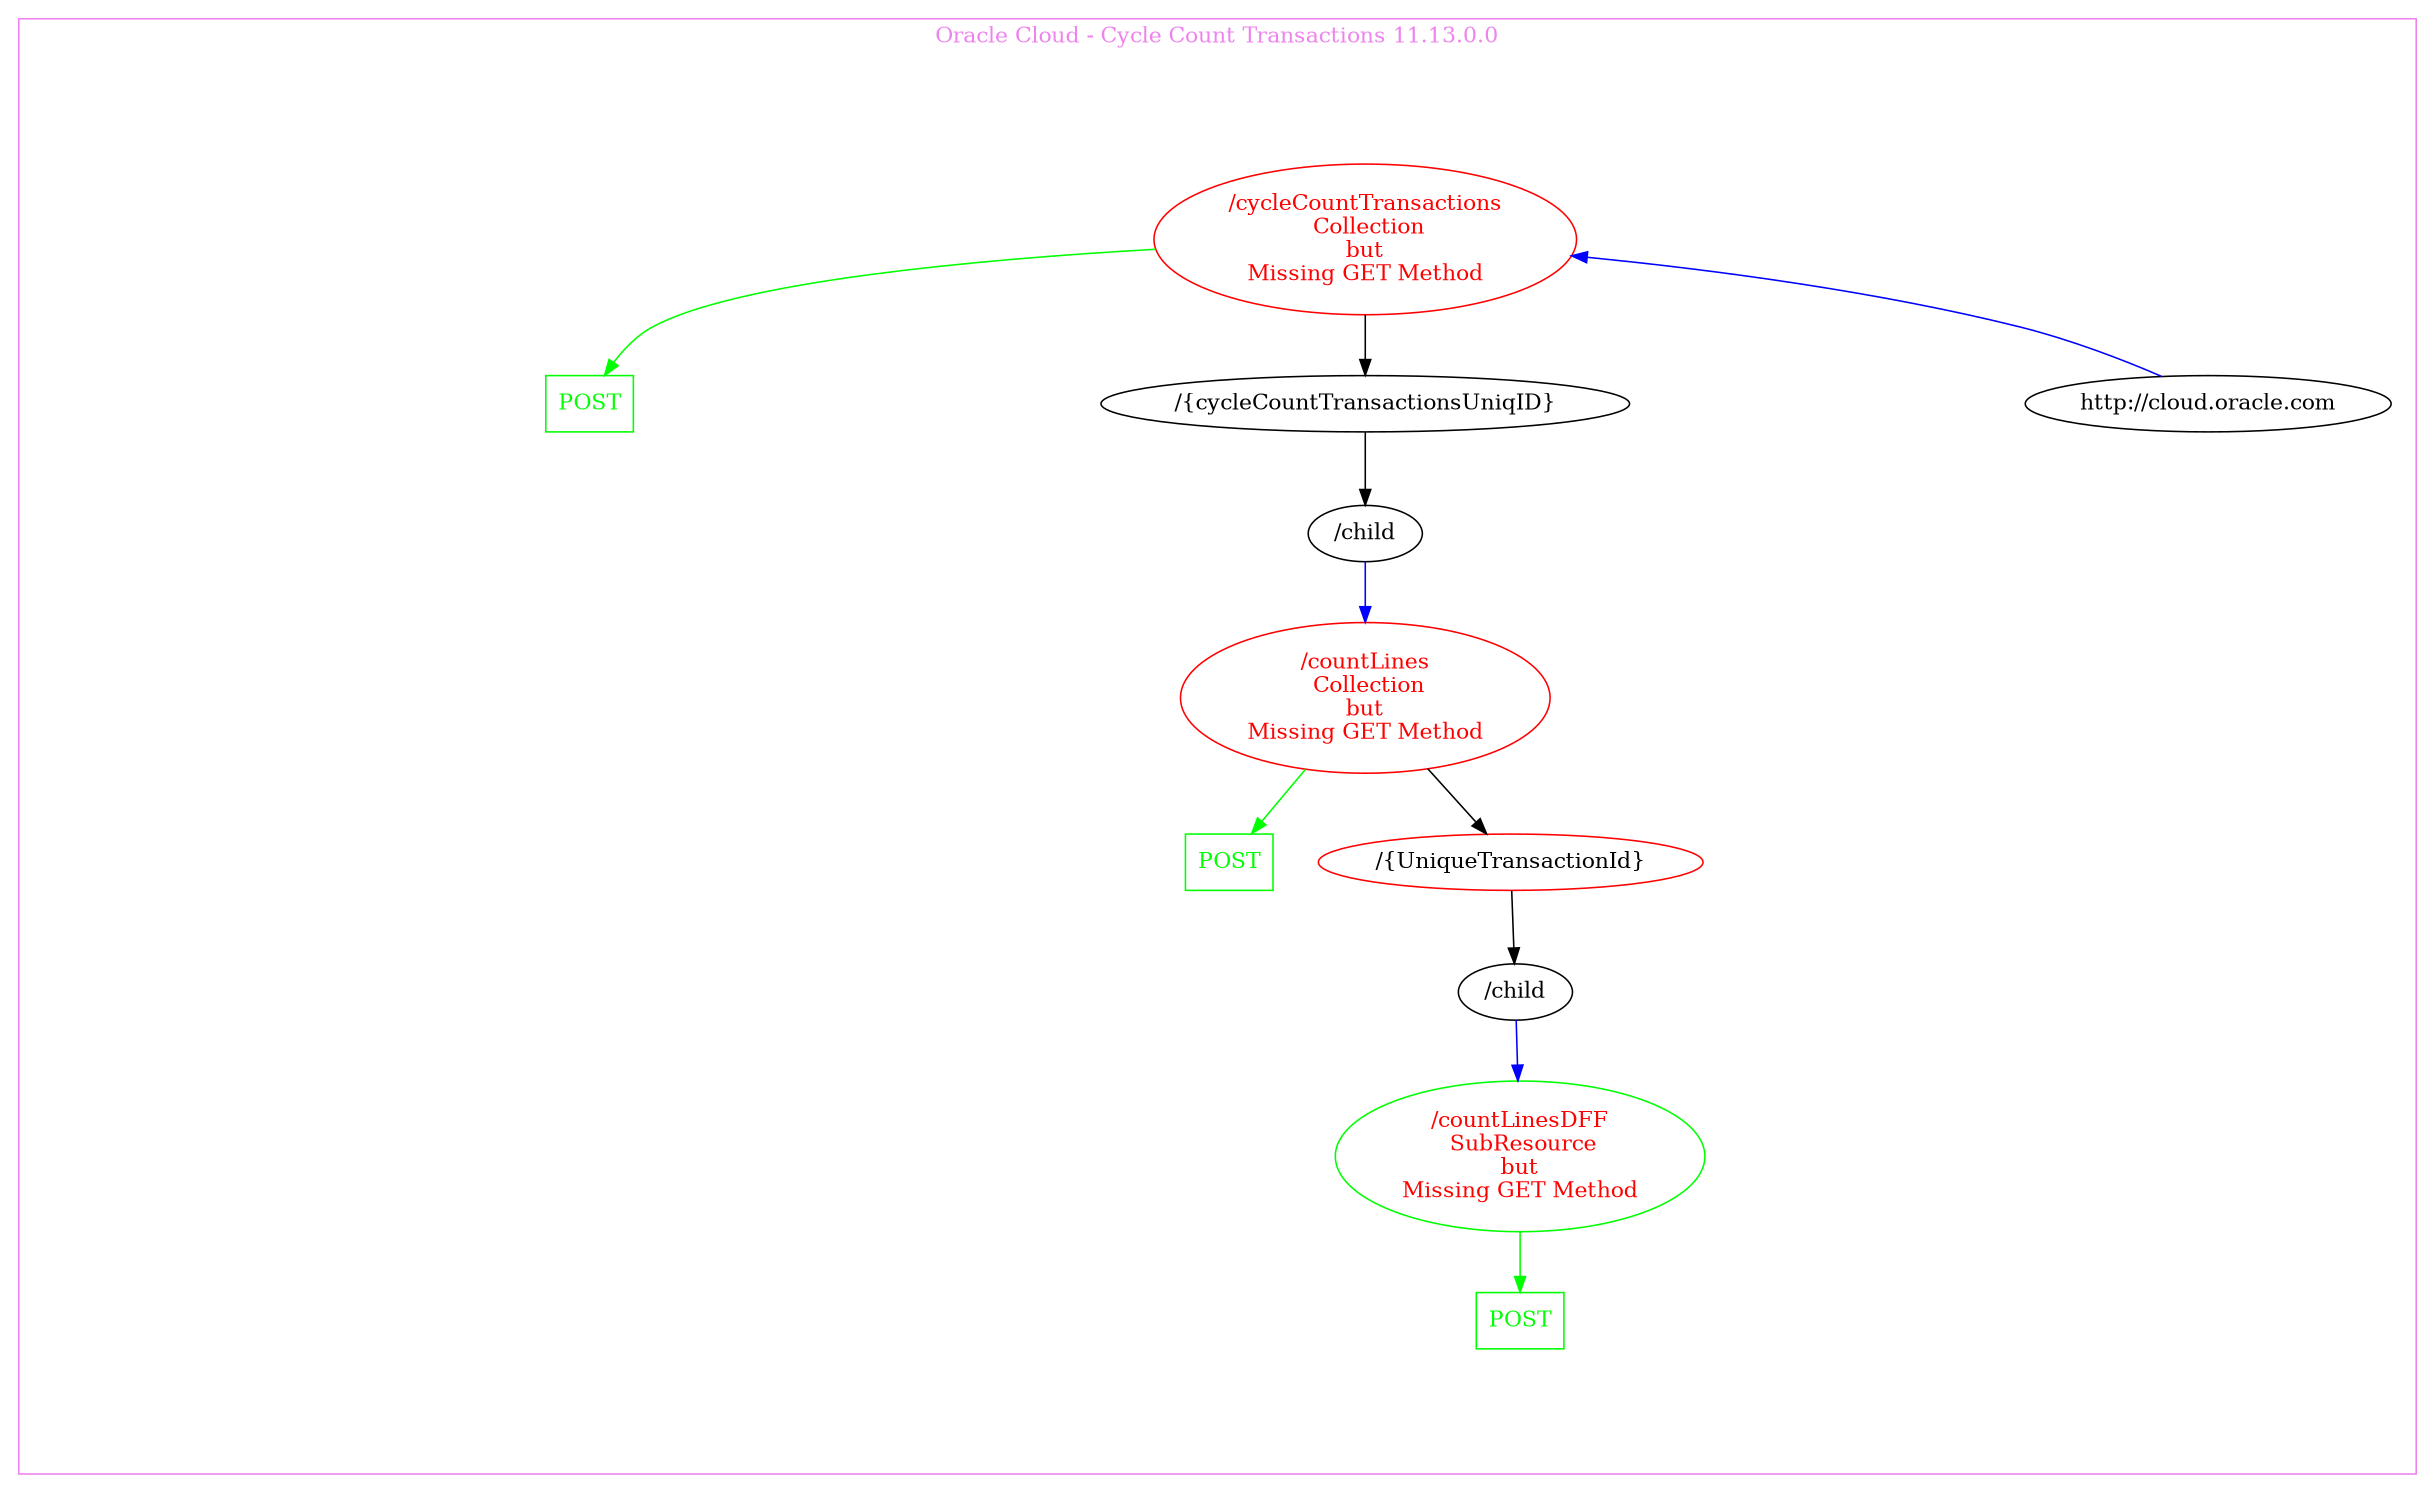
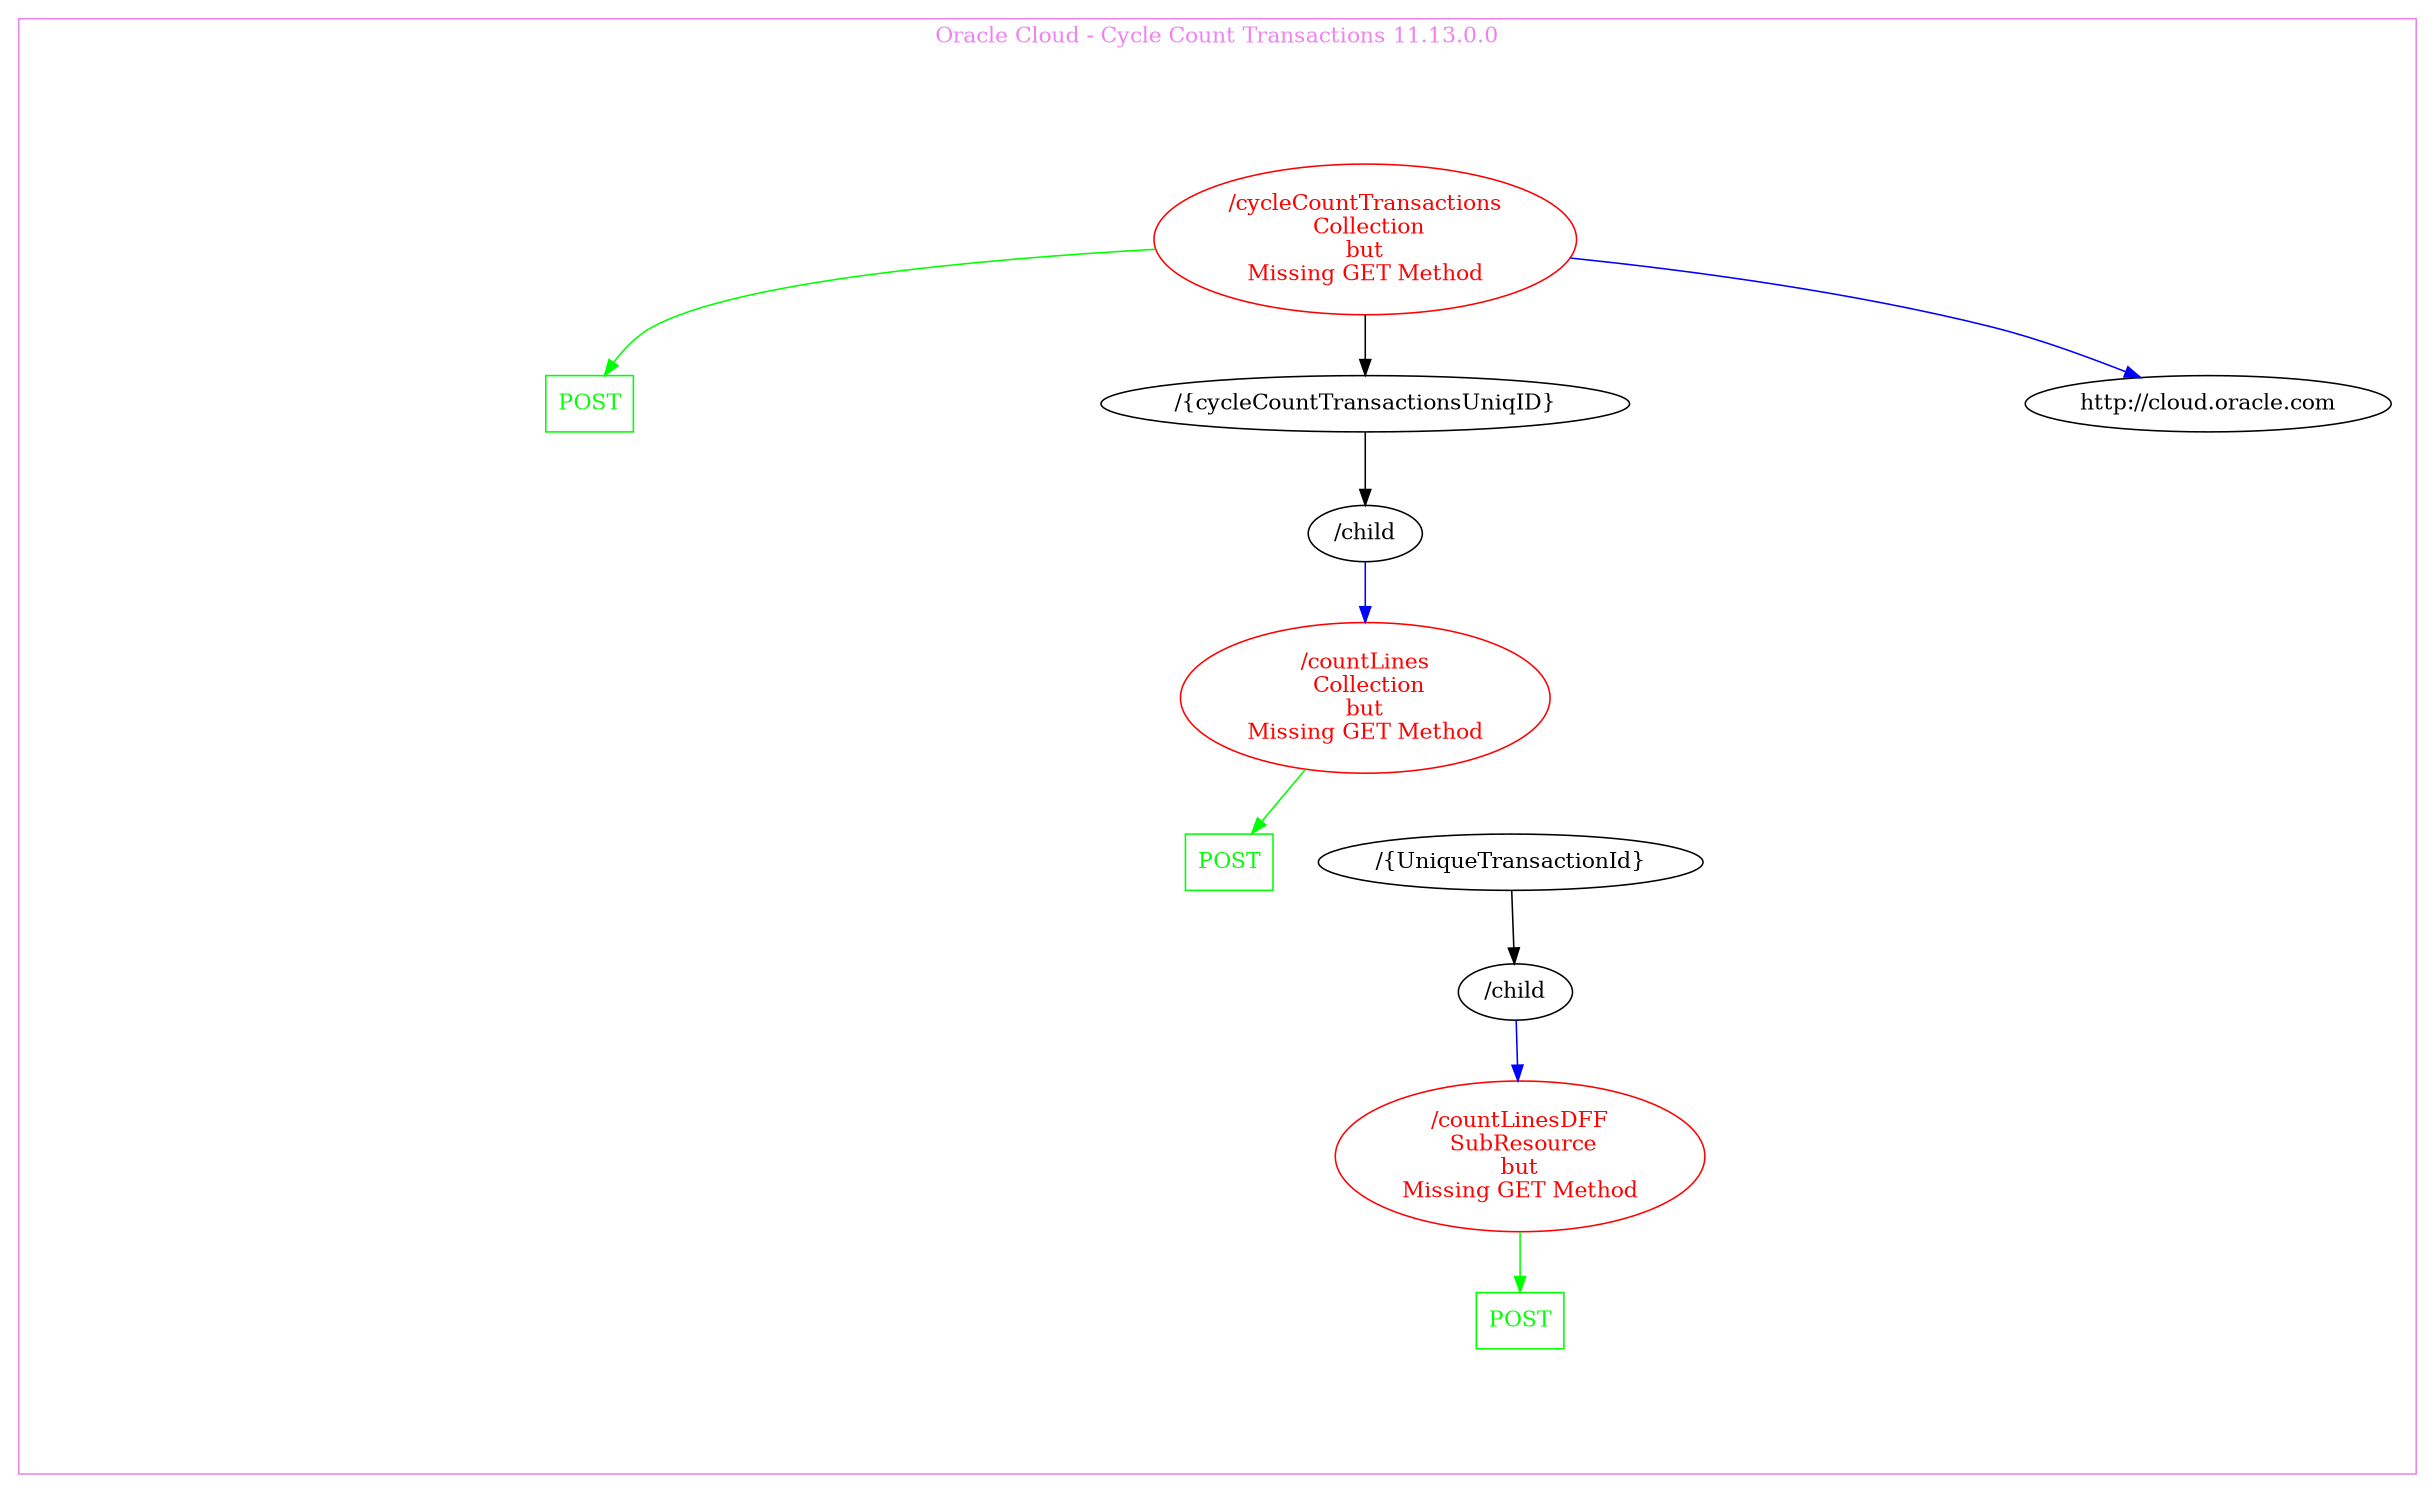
edge "http://cloud.oracle.com" -> "/cycleCountTransactions Collection but Missing GET Method": reversed
edge "/countLines Collection but Missing GET Method" -> "/{UniqueTransactionId}": removed
node "/{UniqueTransactionId}": color red -> black
node "/countLinesDFF SubResource but Missing GET Method": color green -> red
